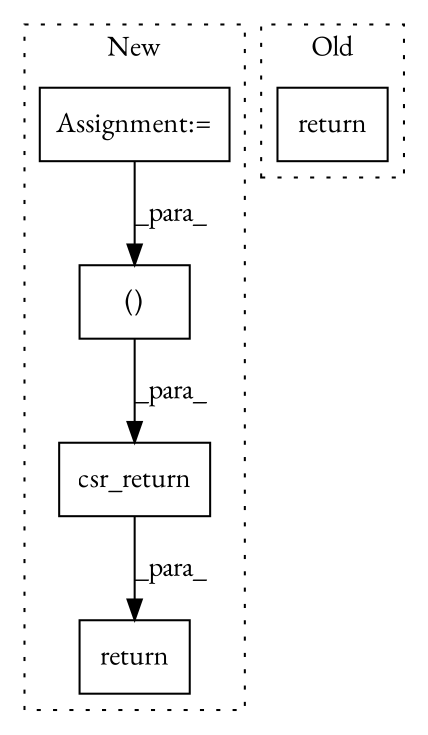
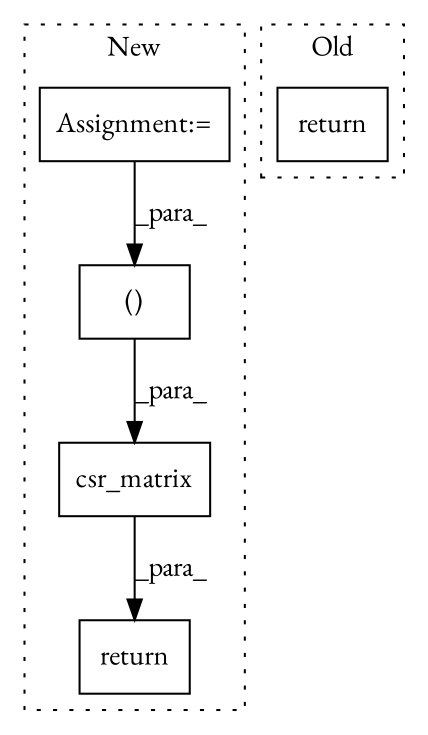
node "csr_return": label "csr_return" -> "csr_matrix"
